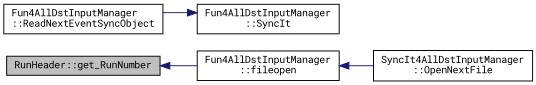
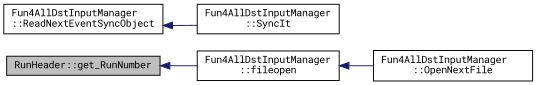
edge "Fun4AllDstInputManager ::ReadNextEventSyncObject" -> "Fun4AllDstInputManager ::SyncIt": reversed
node "SyncIt4AllDstInputManager ::OpenNextFile": label "SyncIt4AllDstInputManager ::OpenNextFile" -> "Fun4AllDstInputManager ::OpenNextFile"
